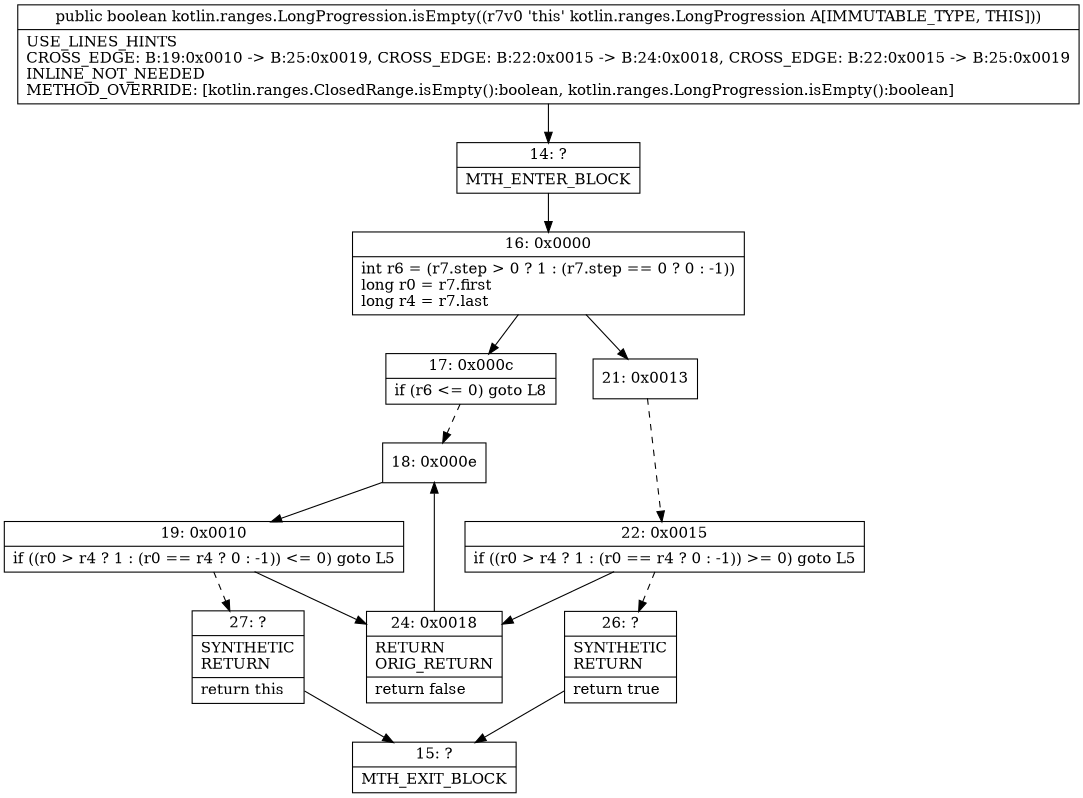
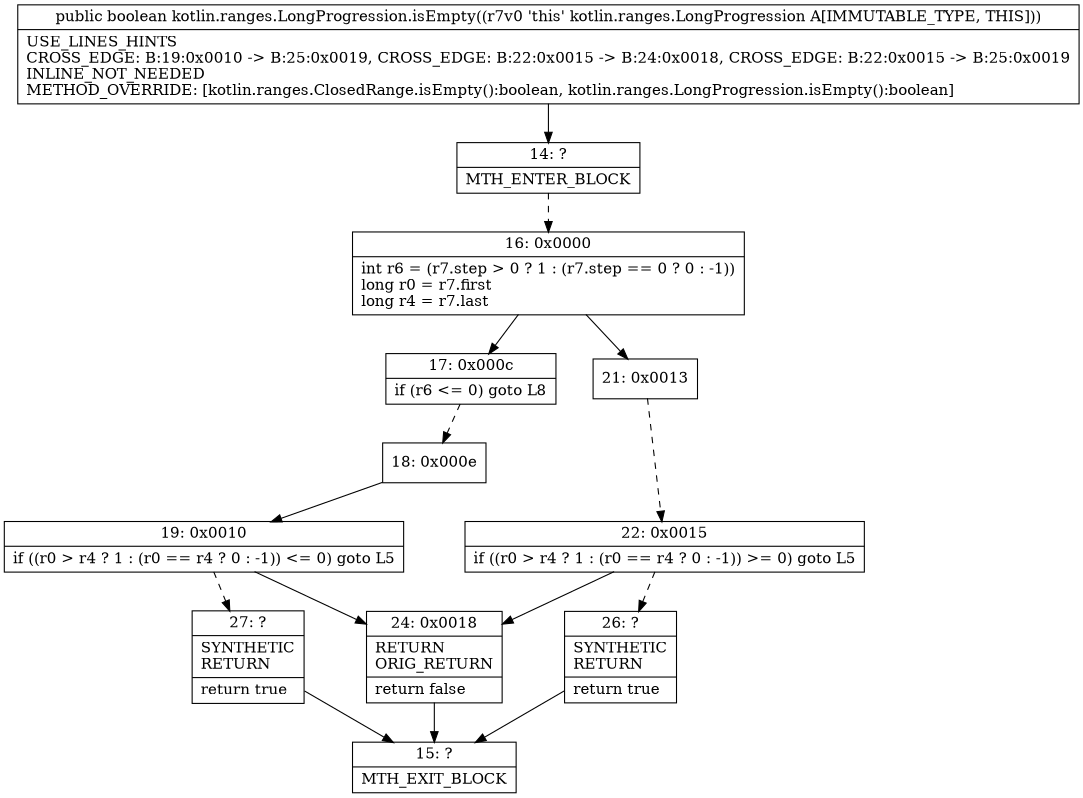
edge "14: ?" -> "16: 0x0000": style solid -> dashed
edge "24: 0x0018" -> "18: 0x000e": now "24: 0x0018" -> "15: ?"
node "27: ?": text "return this" -> "return true"
